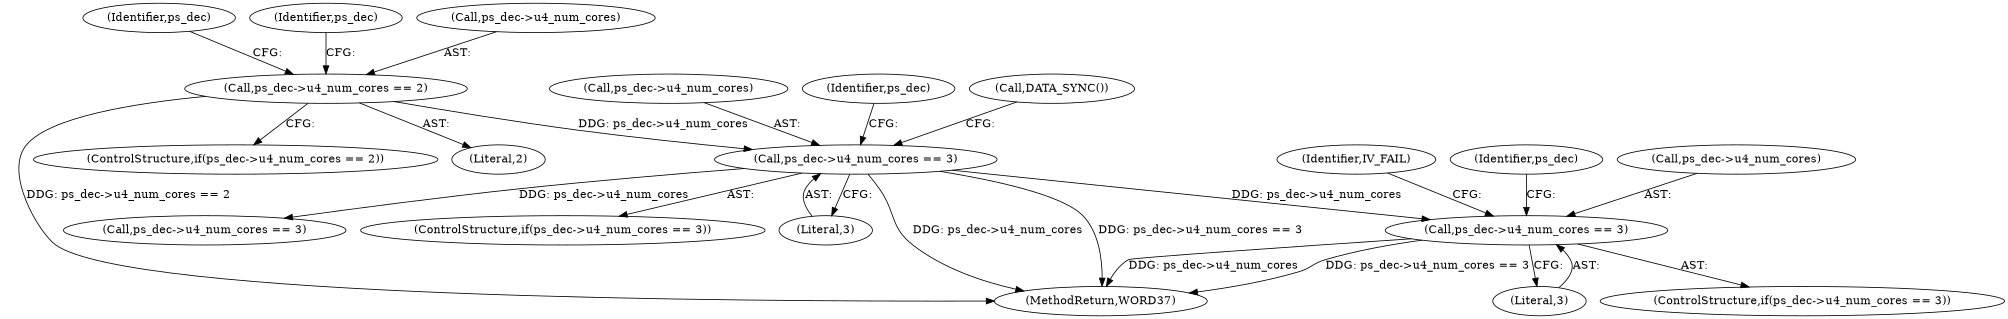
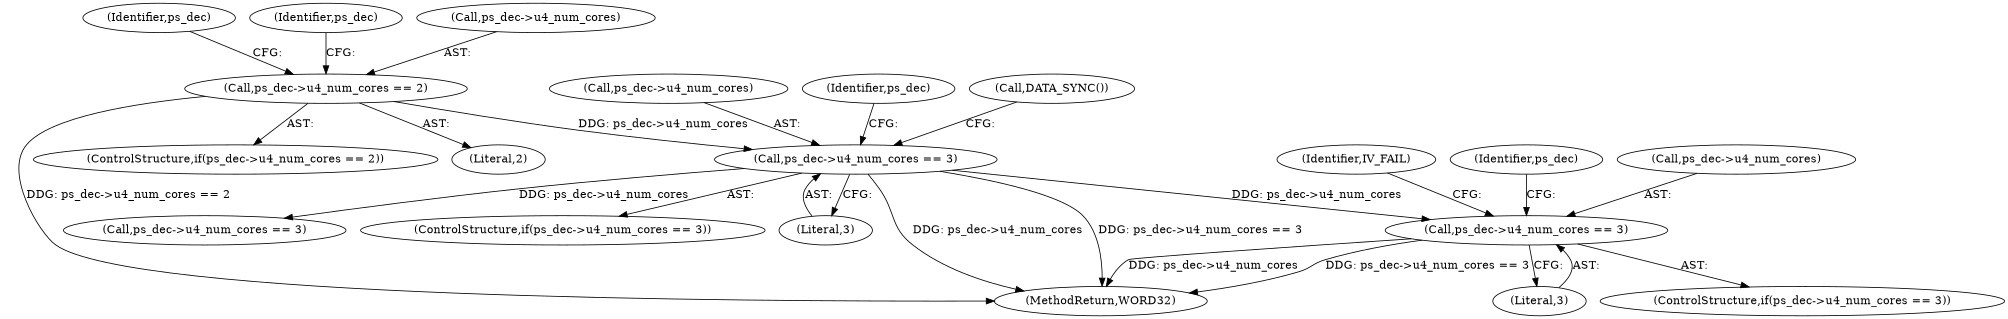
edge "(Call,ps_dec->u4_num_cores == 2)" -> "(ControlStructure,if(ps_dec->u4_num_cores == 2))": label "CFG: " -> "AST: "
node "(MethodReturn,WORD37)": label "(MethodReturn,WORD37)" -> "(MethodReturn,WORD32)"
